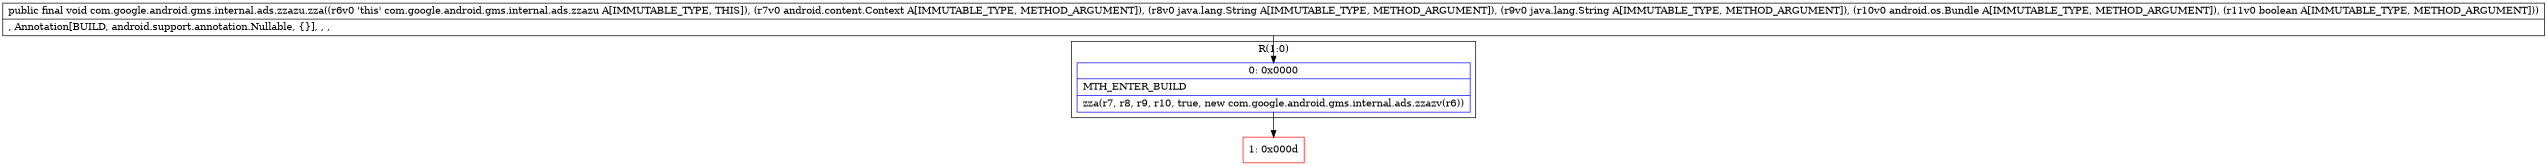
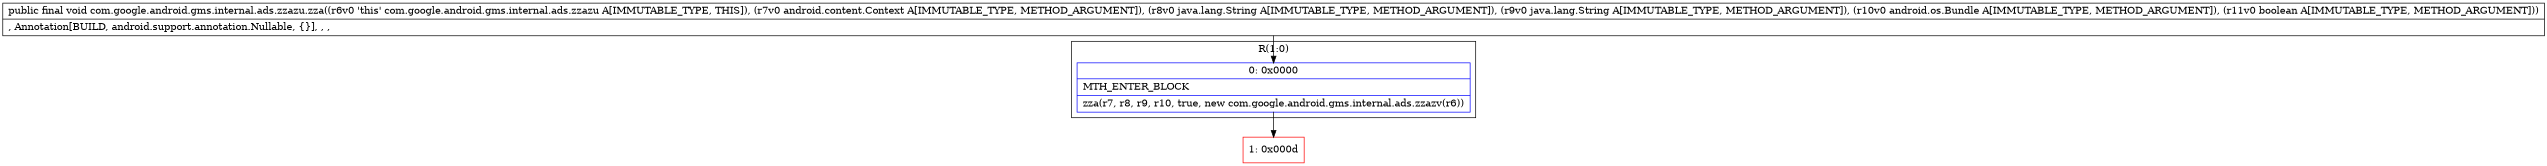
node "0: 0x0000": text "MTH_ENTER_BUILD" -> "MTH_ENTER_BLOCK"
